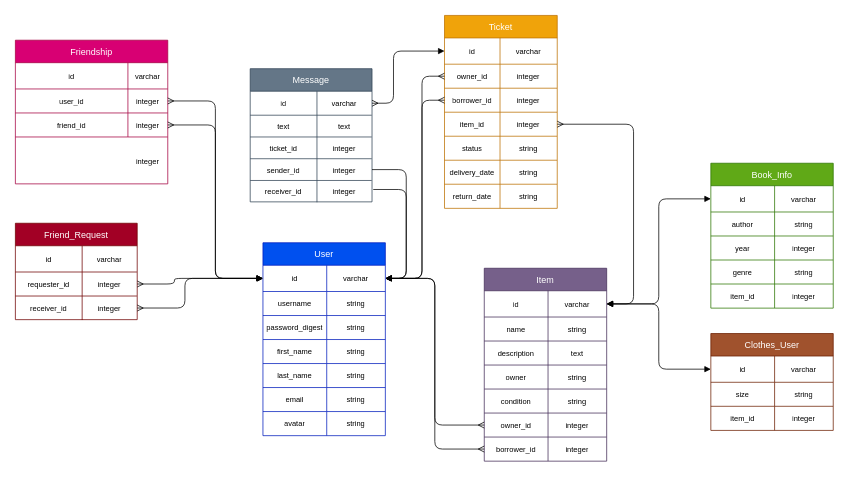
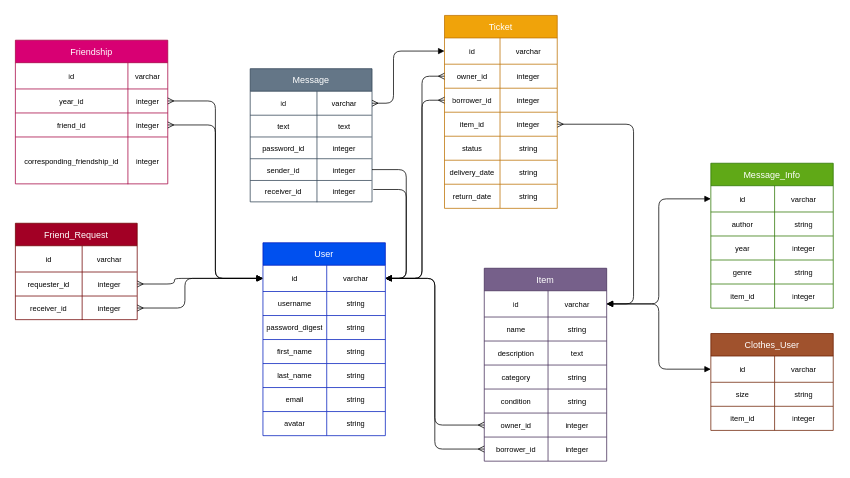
node "user_id": label "user_id" -> "year_id"
node "ticket_id": label "ticket_id" -> "password_id"
node "corresponding_friendship_id": added
node "Book_Info": label "Book_Info" -> "Message_Info"
node "owner": label "owner" -> "category"
